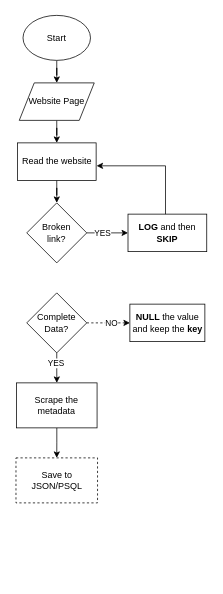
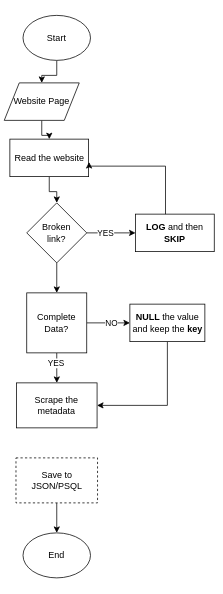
node "Website Page": moved (57, 102) -> (42, 102)
node "Read the website": moved (57, 162) -> (49, 158)
node "LOG and then SKIP": moved (167, 233) -> (175, 233)
edge "Broken link?" -> "Complete Data?": added
node "Complete Data?": shape diamond -> rectangle
edge "Complete Data?" -> "NULL the value and keep the key": style dashed -> solid
edge "NULL the value and keep the key" -> "Scrape the metadata": added
edge "Scrape the metadata" -> "Save to JSON/PSQL": removed
edge "Save to JSON/PSQL" -> "End": added
node "End": added
